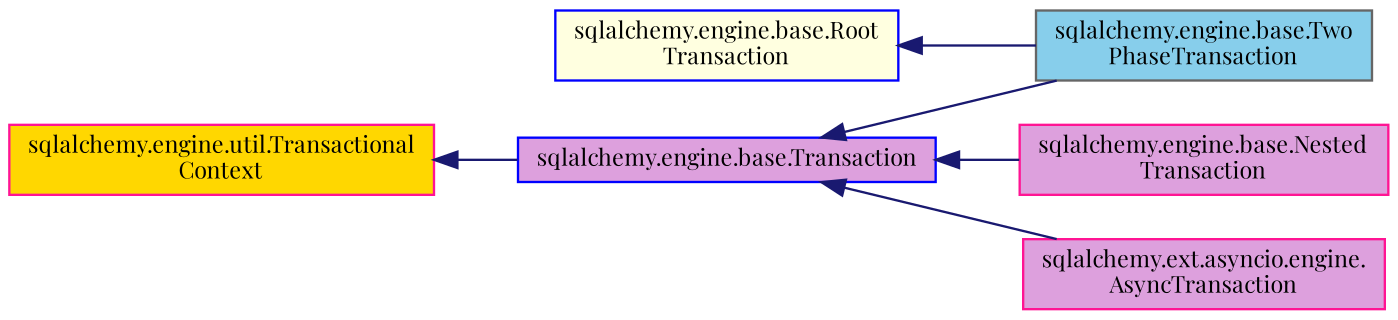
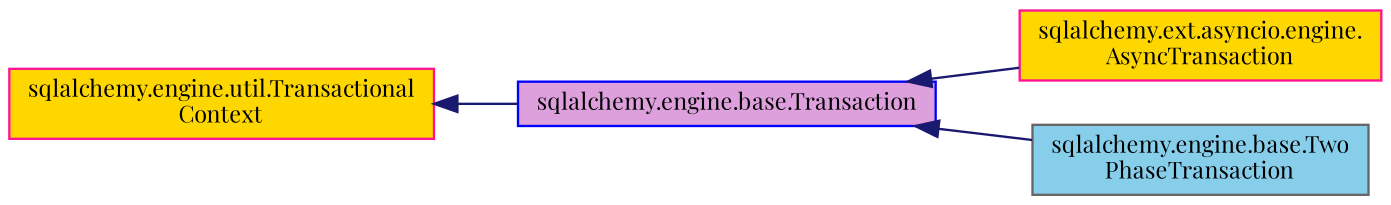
node "sqlalchemy.engine.base.Root Transaction": removed
node "sqlalchemy.engine.base.Nested Transaction": removed
node "sqlalchemy.ext.asyncio.engine. AsyncTransaction": fillcolor plum -> gold
